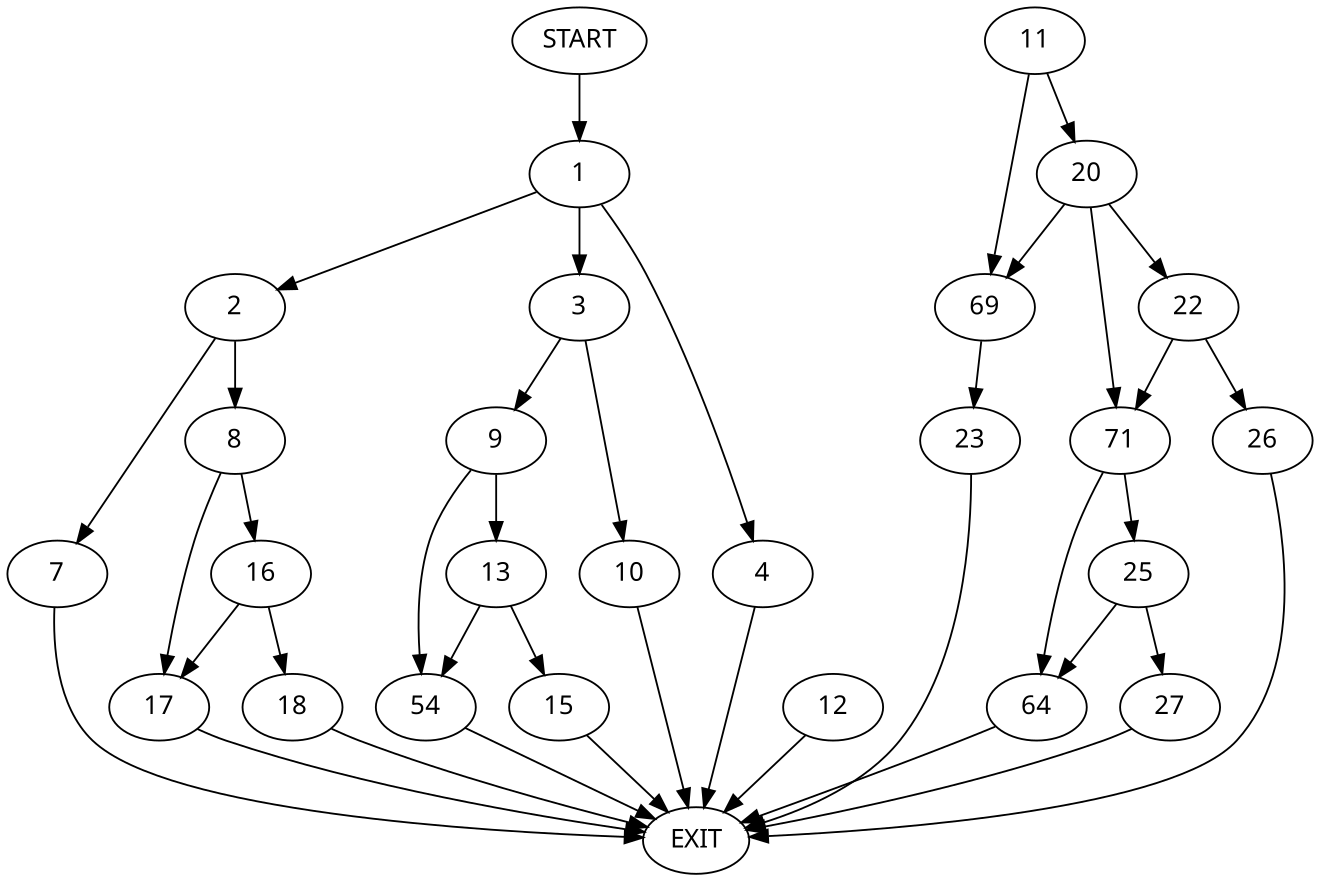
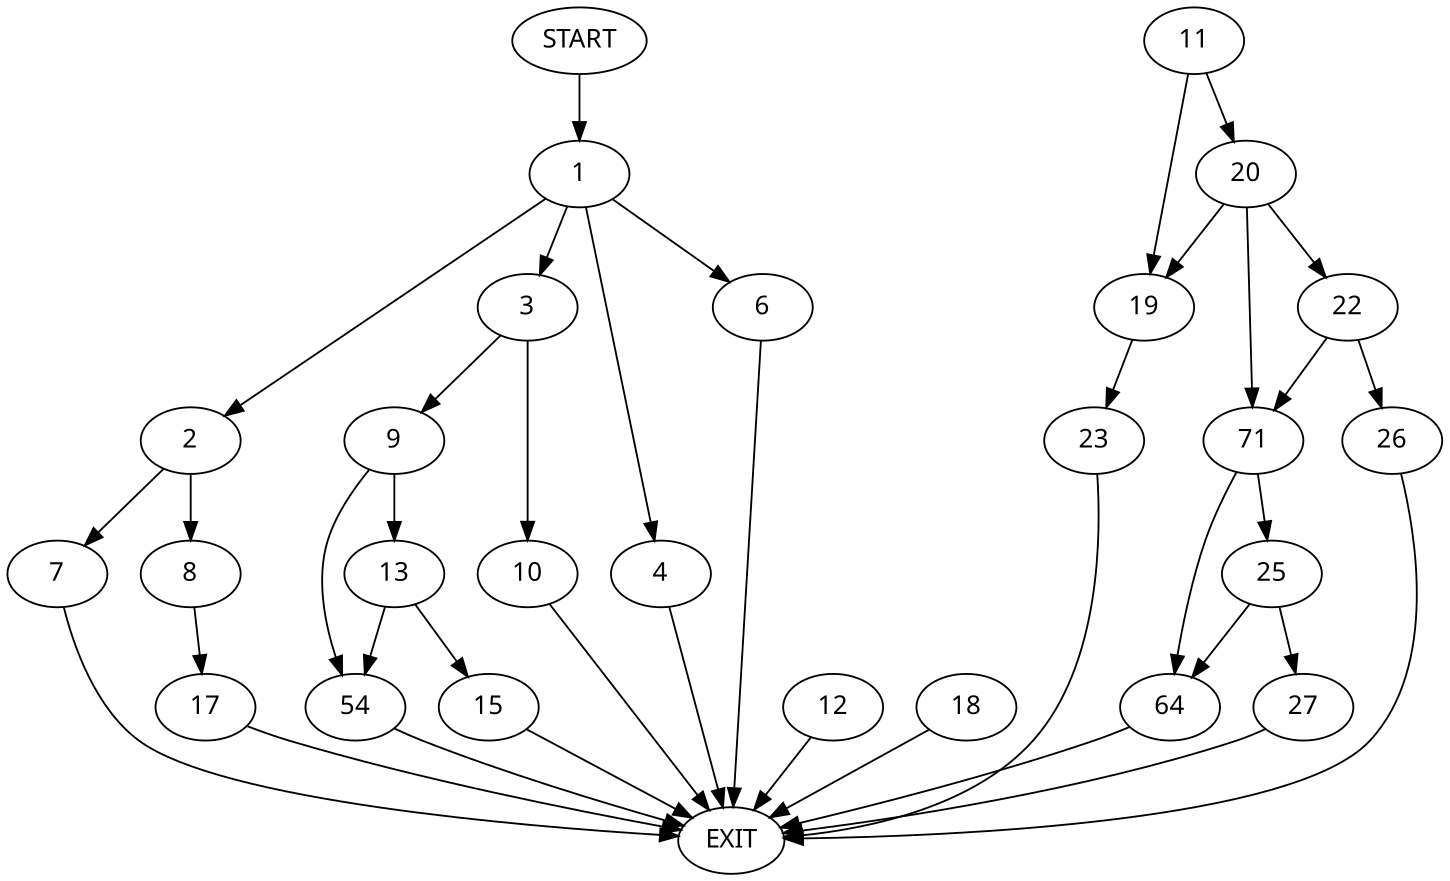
node "6": added
node "69": label "69" -> "19"
node "16": removed
